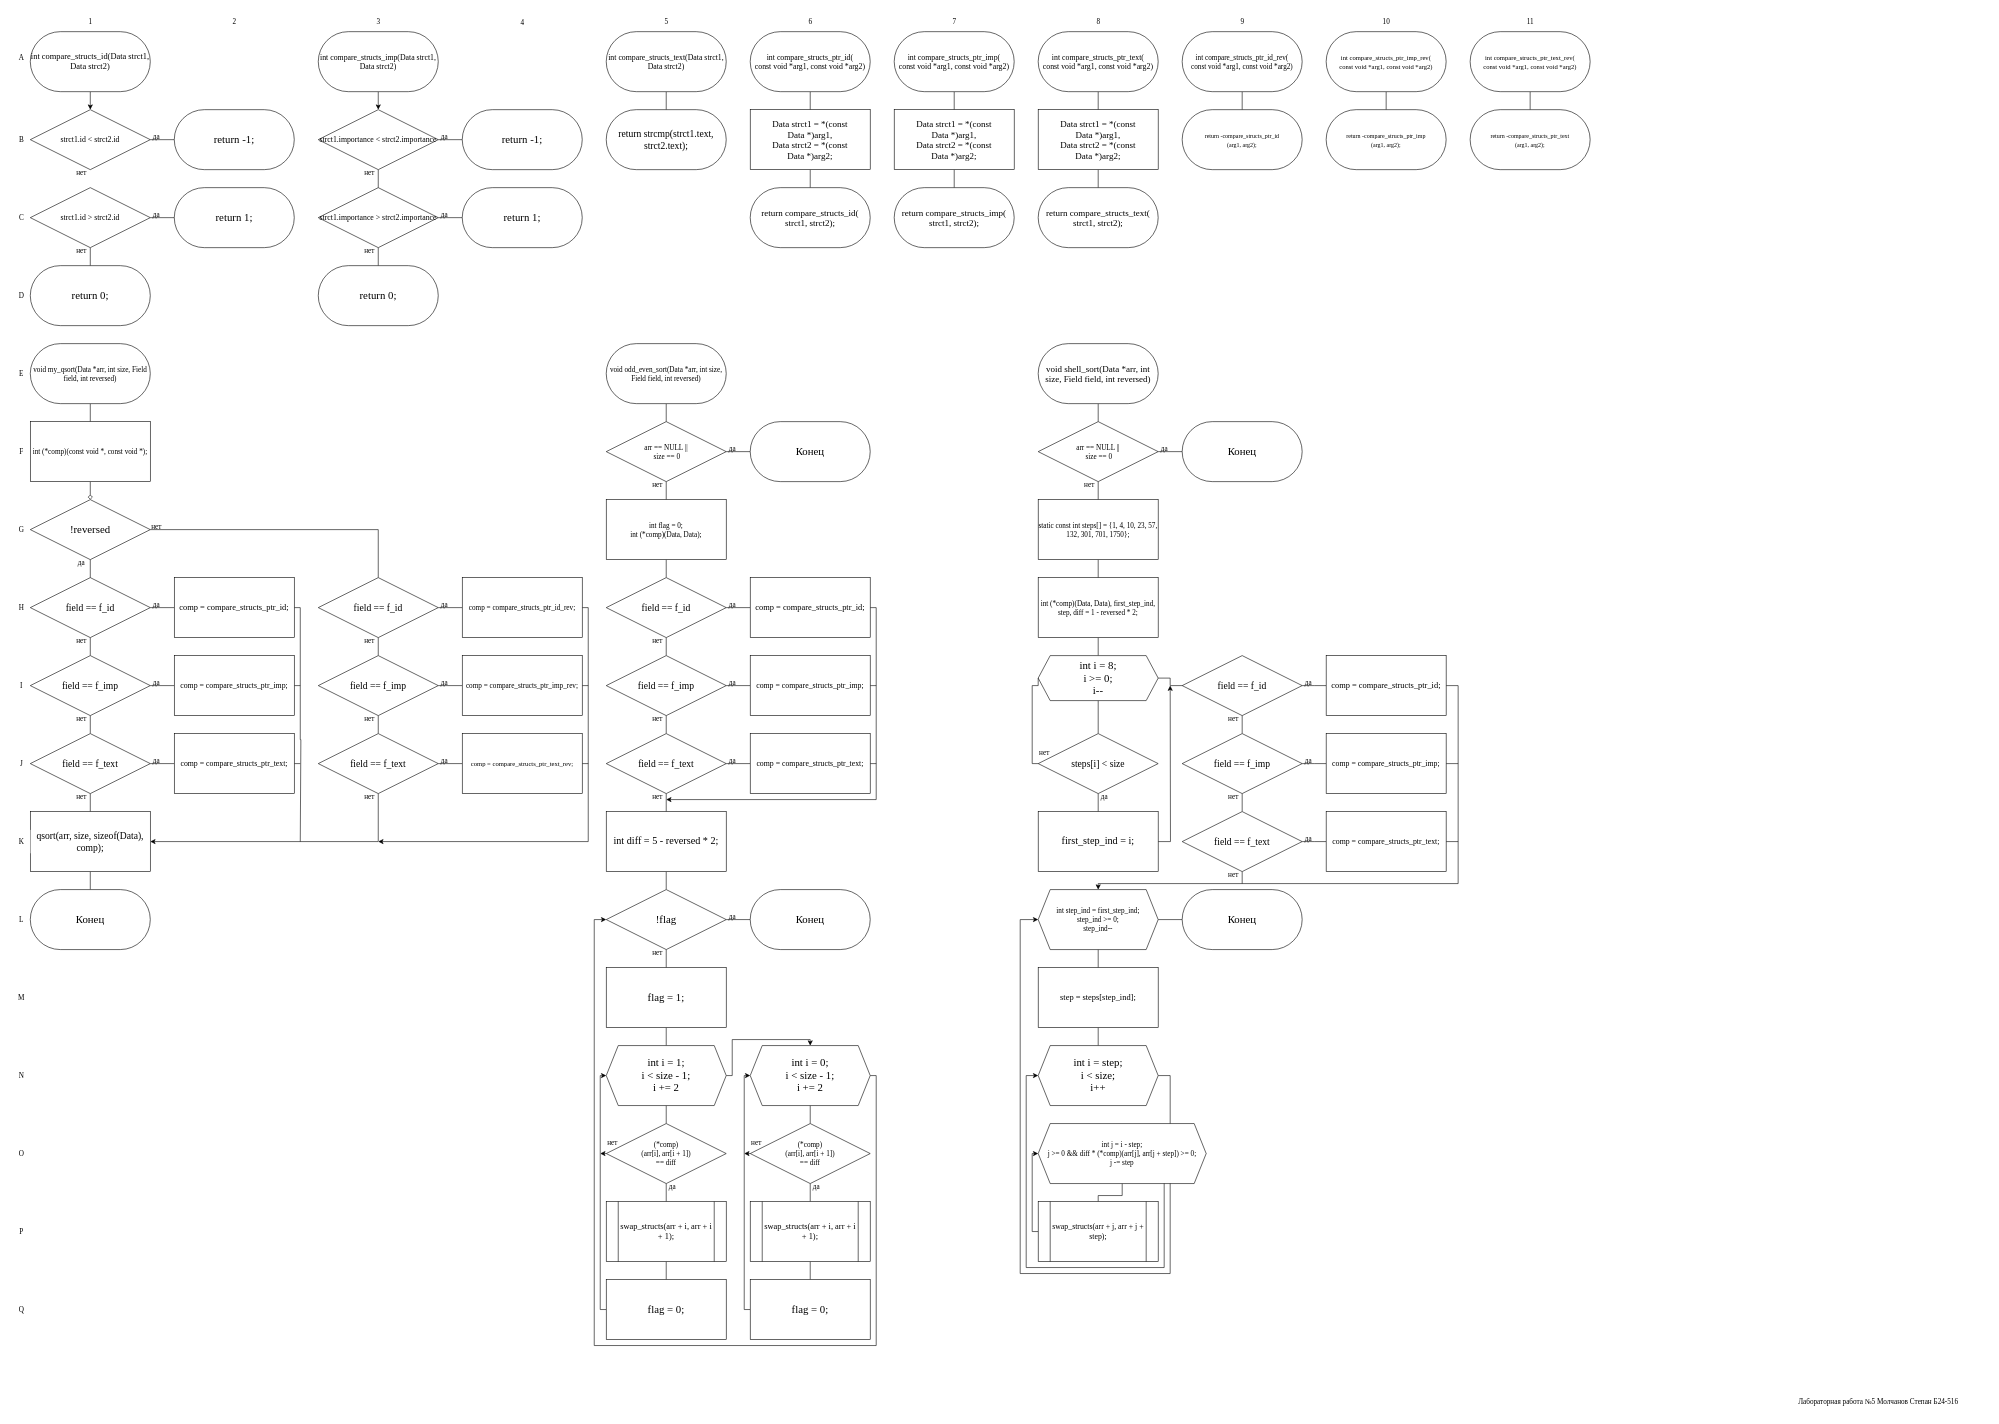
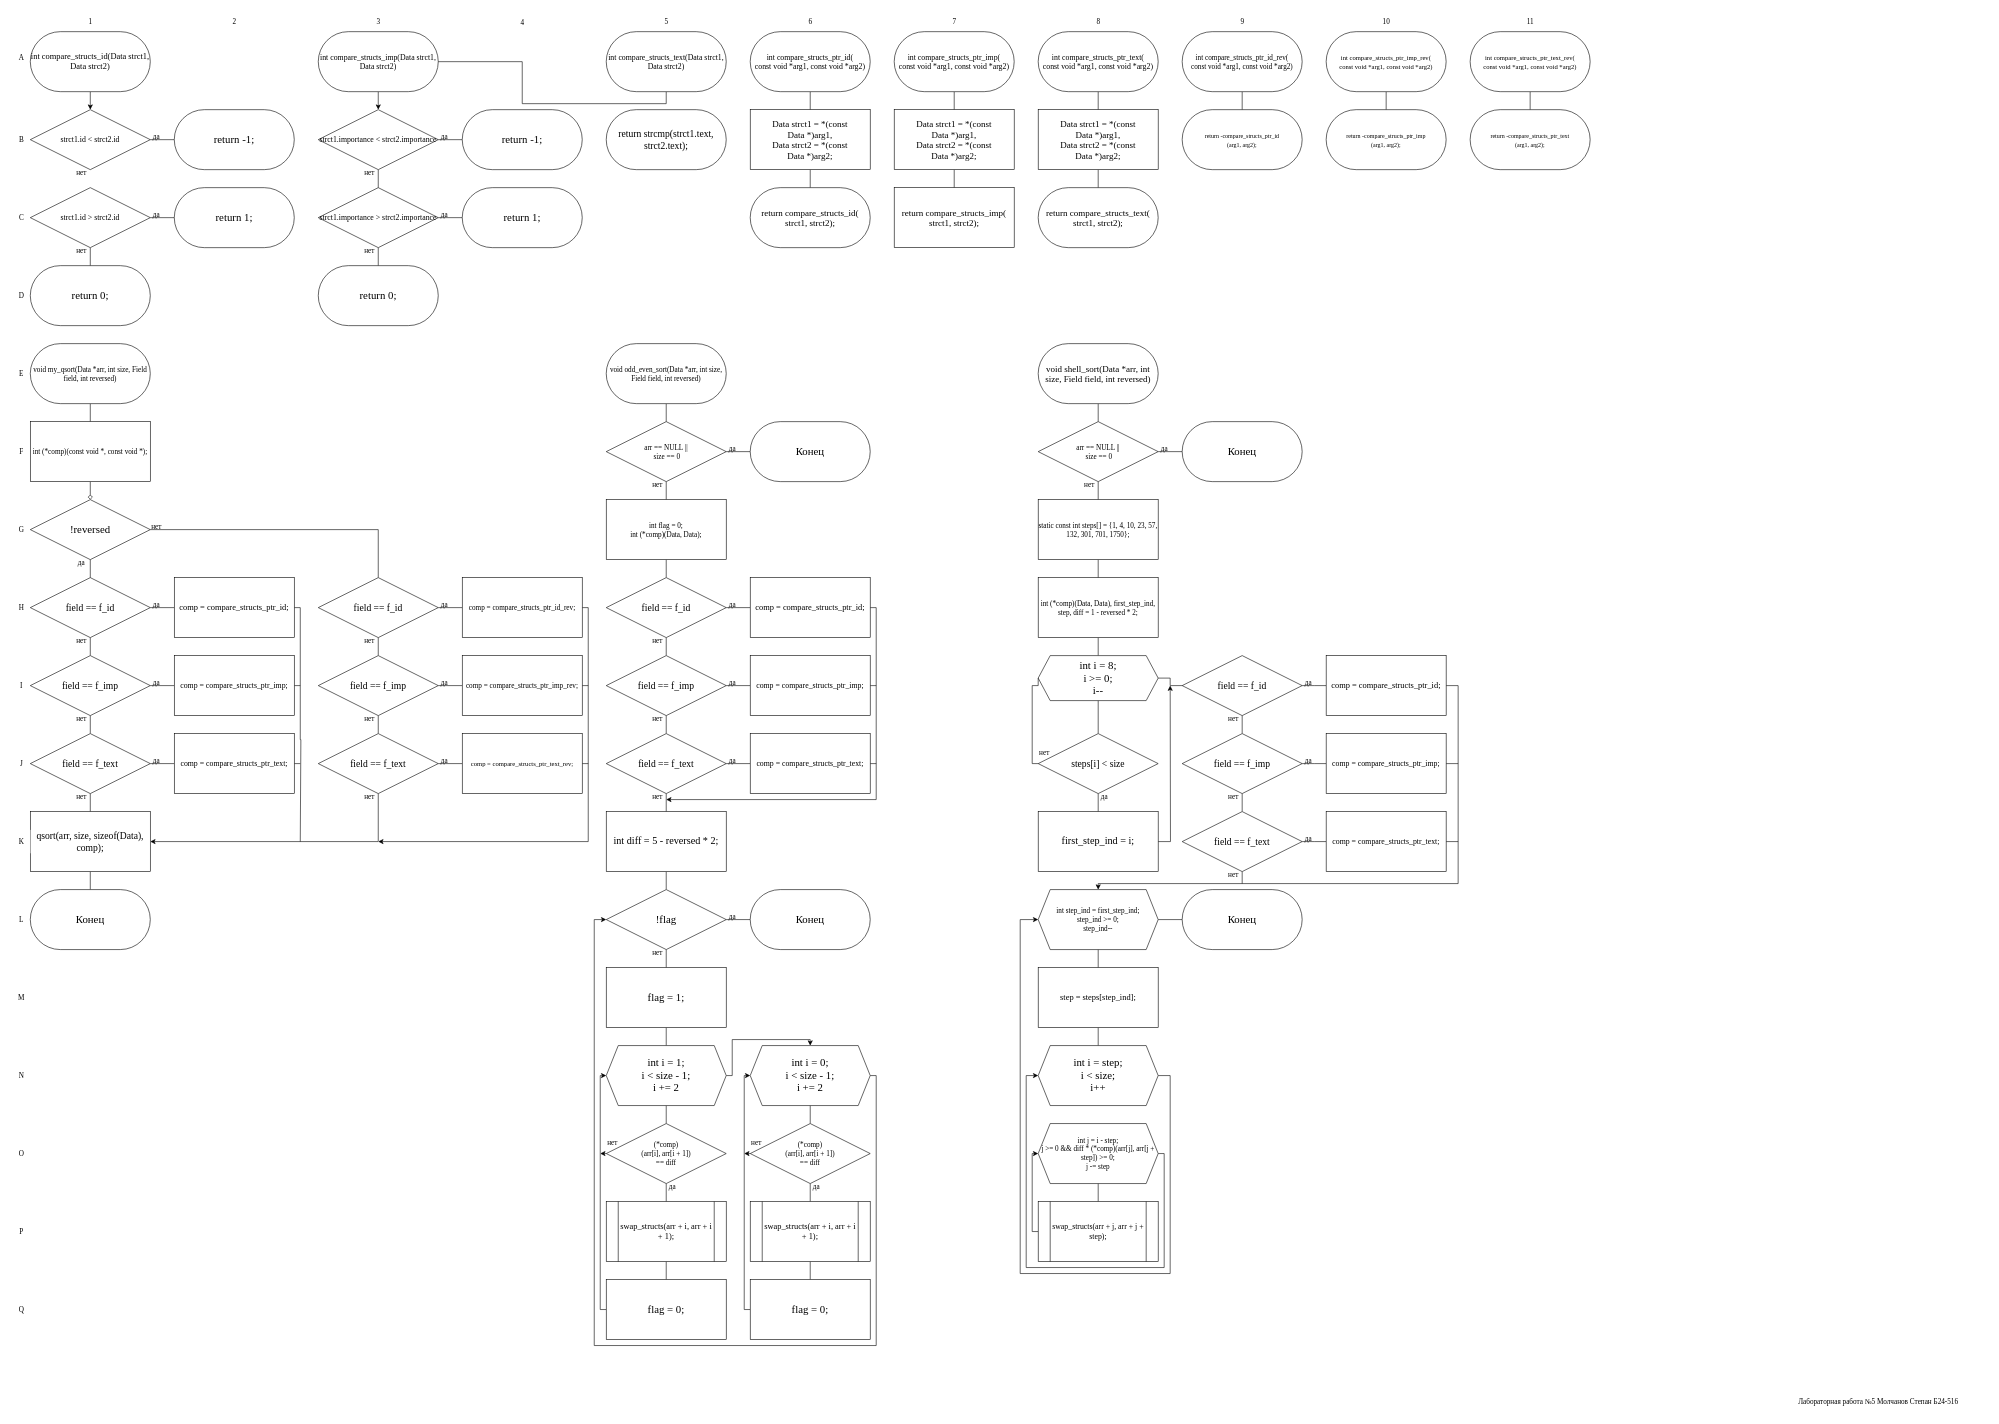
edge "int compare_structs_text(Data strct1, Data strct2)" -- "return strcmp(strct1.text, strct2.text);": now "int compare_structs_text(Data strct1, Data strct2)" -- "int compare_structs_imp(Data strct1, Data strct2)"
node "return compare_structs_imp( strct1, strct2);": shape rounded rectangle -> rectangle
node "int j = i - step; j >= 0 && diff * (*comp)(arr[j], arr[j + step]) >= 0; j -= step": size 168x60 -> 120x60
